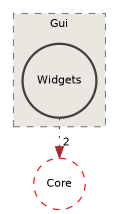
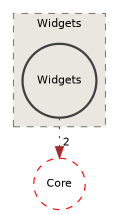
cluster "Gui": label "Gui" -> "Widgets"
